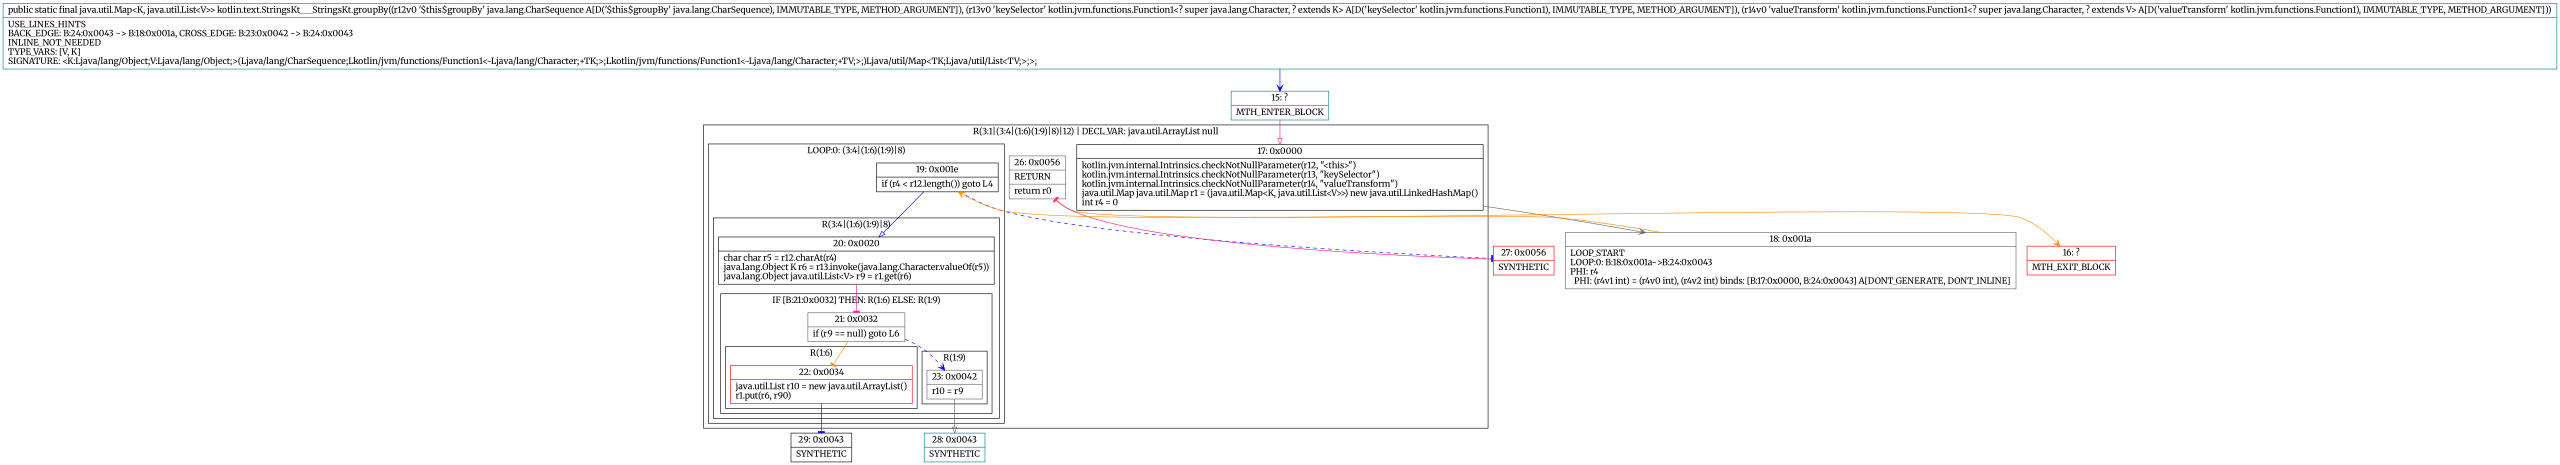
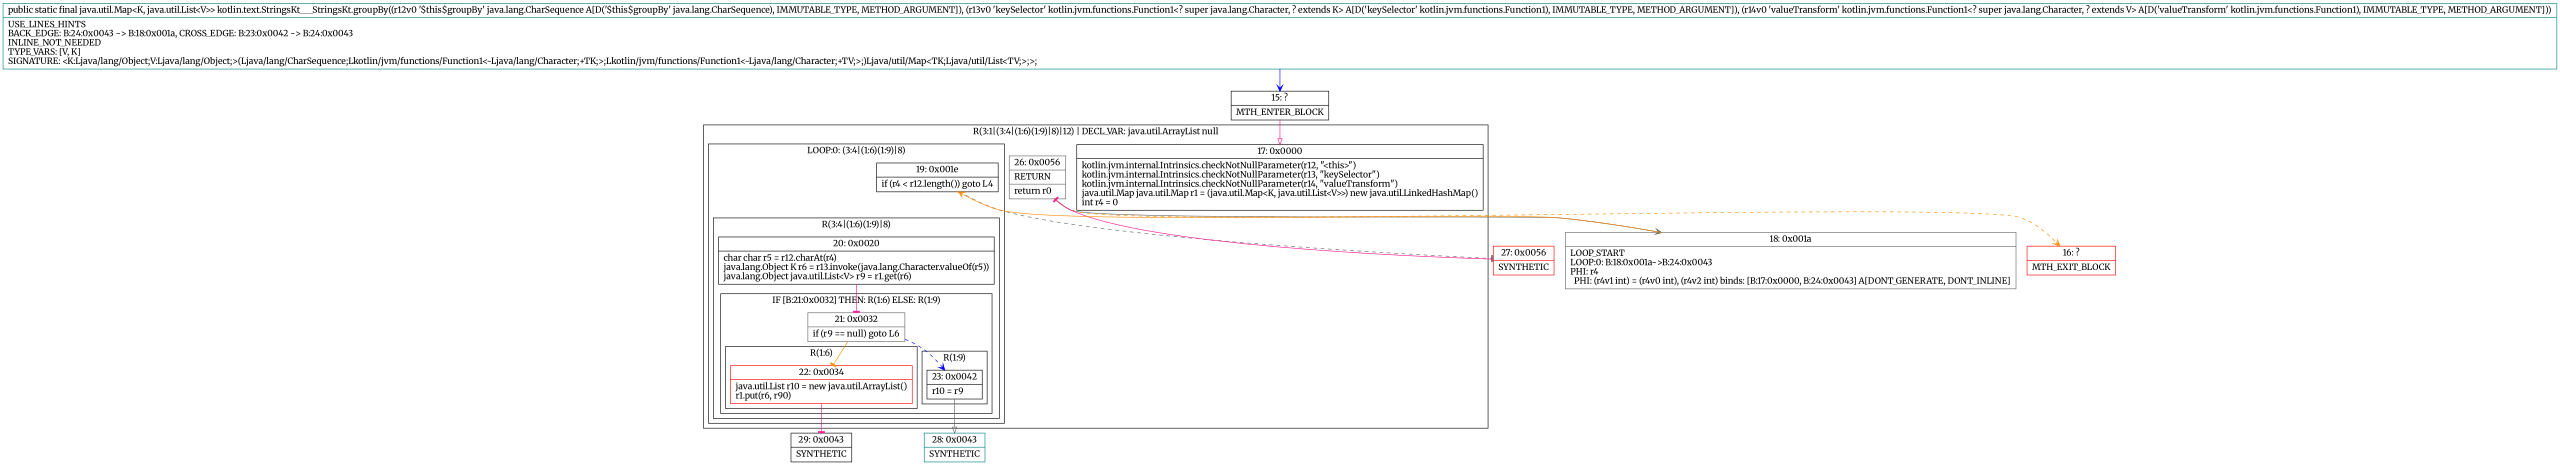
node "15: ?": color teal -> black
edge "19: 0x001e" -> "20: 0x0020": removed
edge "26: 0x0056" -> "16: ?": style solid -> dashed
edge "17: 0x0000" -> "18: 0x001a": now "26: 0x0056" -> "18: 0x001a"
edge "19: 0x001e" -> "27: 0x0056": color blue -> gray40
node "23: 0x0042": color gray40 -> black
edge "22: 0x0034" -> "29: 0x0043": color blue -> deeppink
